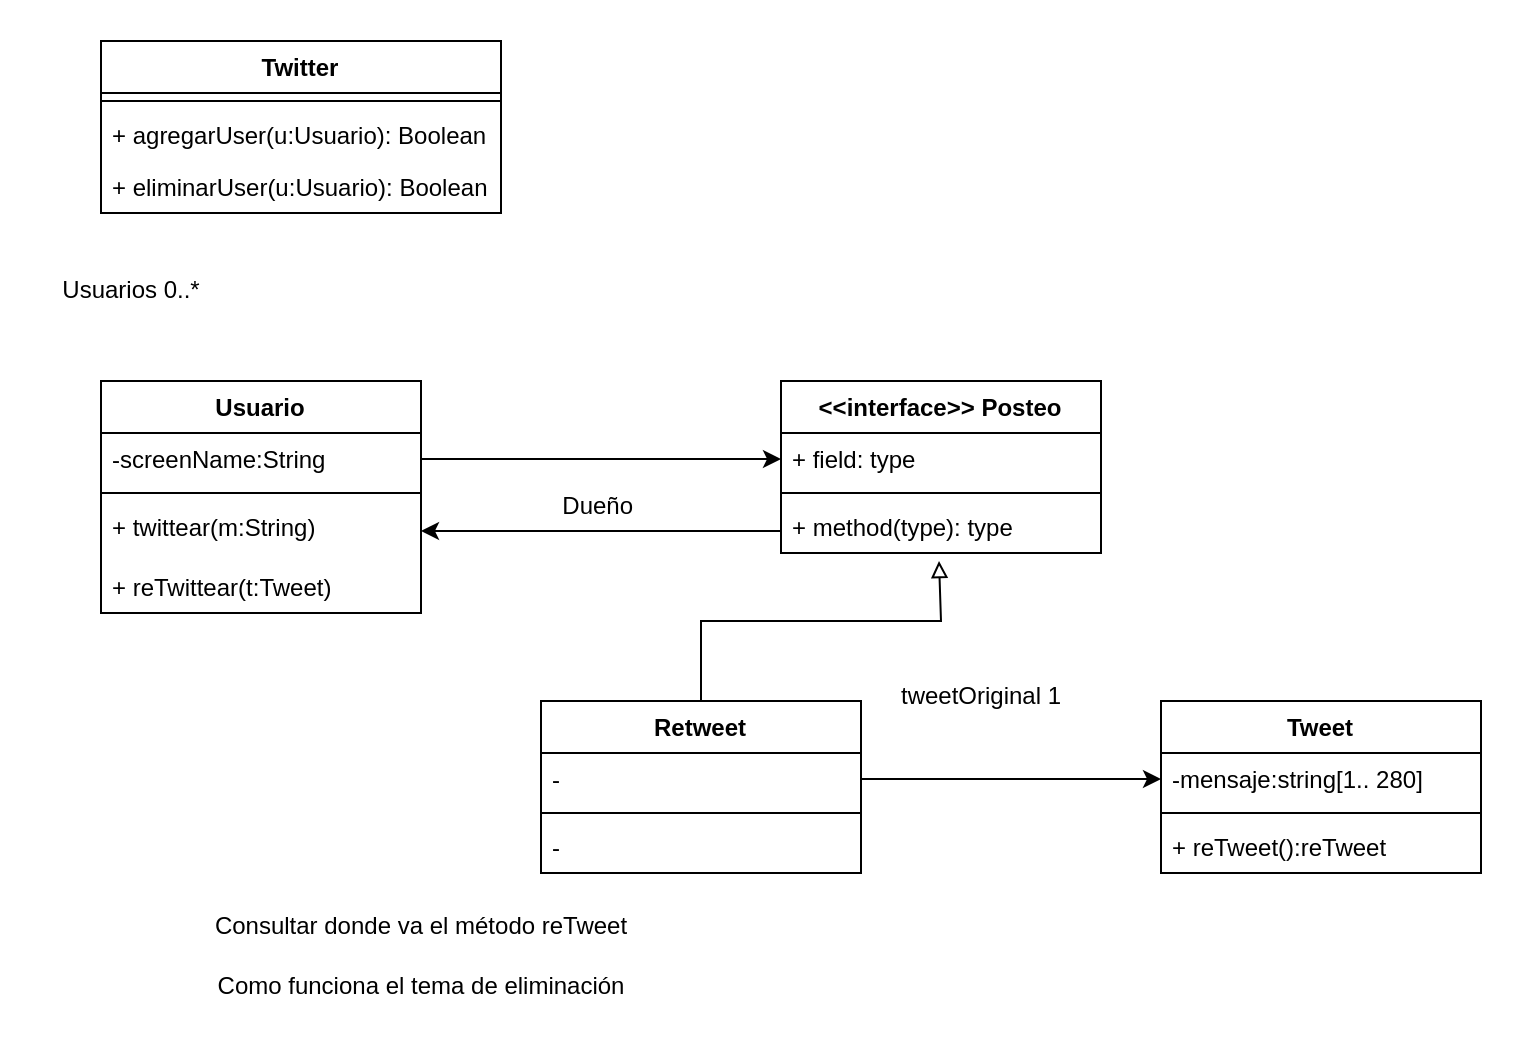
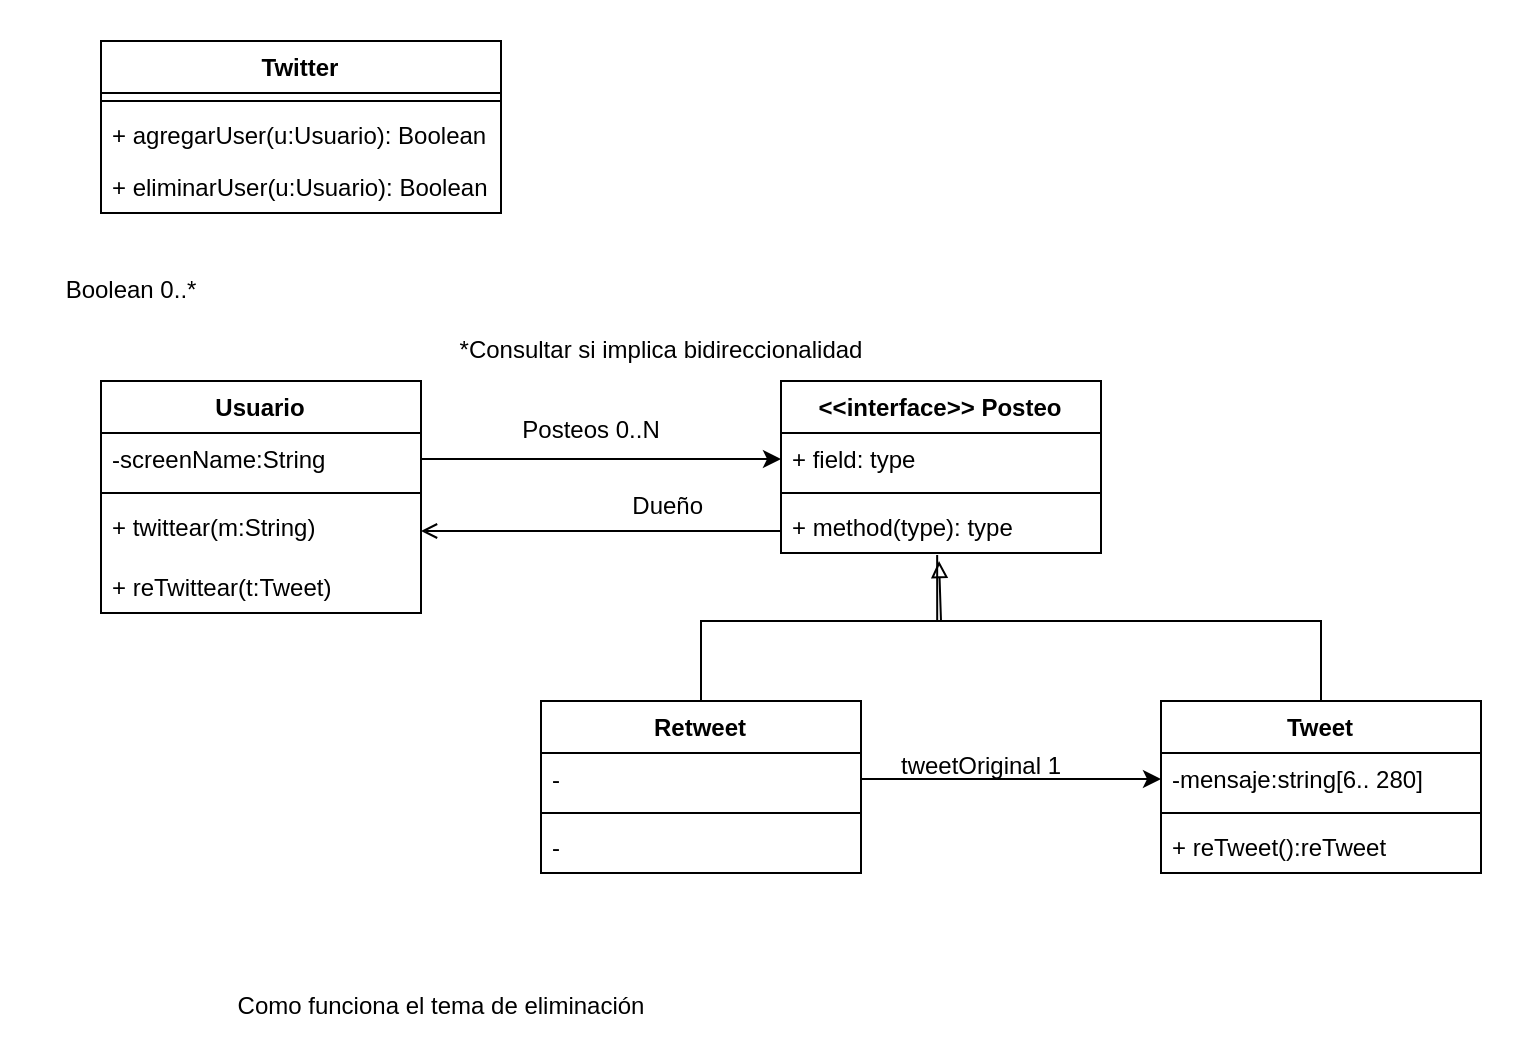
node "Usuarios 0..*": label "Usuarios 0..*" -> "Boolean 0..*"
node "*Consultar si implica bidireccionalidad": added
node "Posteos 0..N": added
node "Dueño": moved (601, 507) -> (671, 507)
edge "+ method(type): type" -> "+ twittear(m:String)": arrowhead classic -> open
edge "+ method(type): type" -- "Tweet": added
node "tweetOriginal 1": moved (981, 711) -> (981, 781)
node "-mensaje:string[1.. 280]": label "-mensaje:string[1.. 280]" -> "-mensaje:string[6.. 280]"
node "Consultar donde va el método reTweet": removed
node "Como funciona el tema de eliminación": moved (421, 987) -> (441, 1007)
